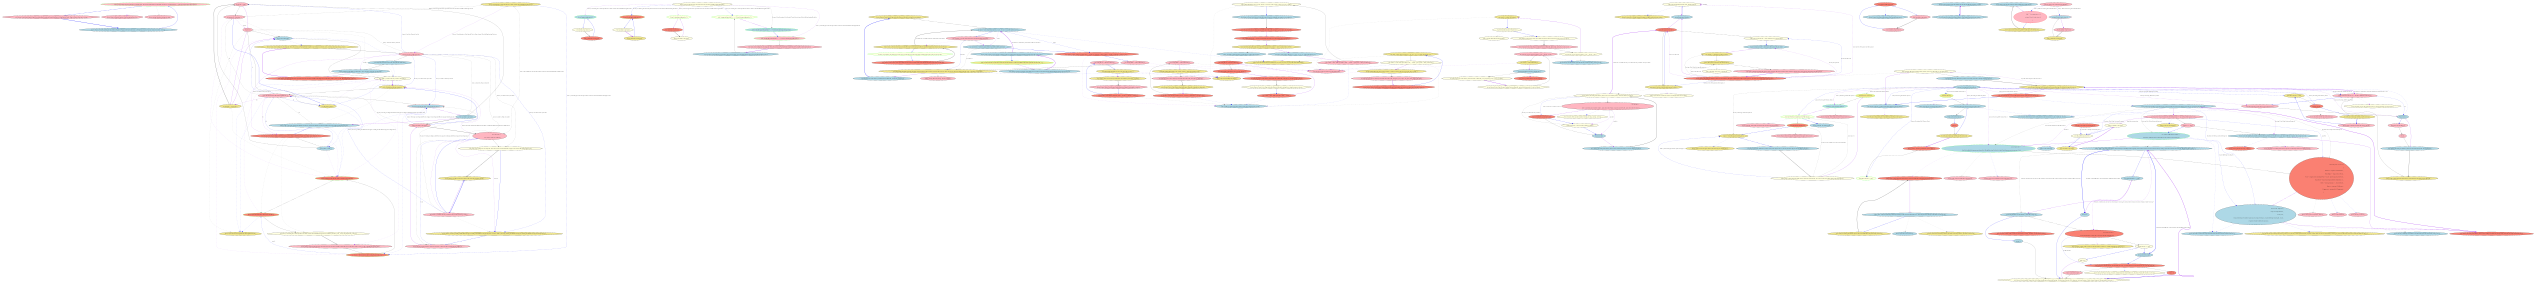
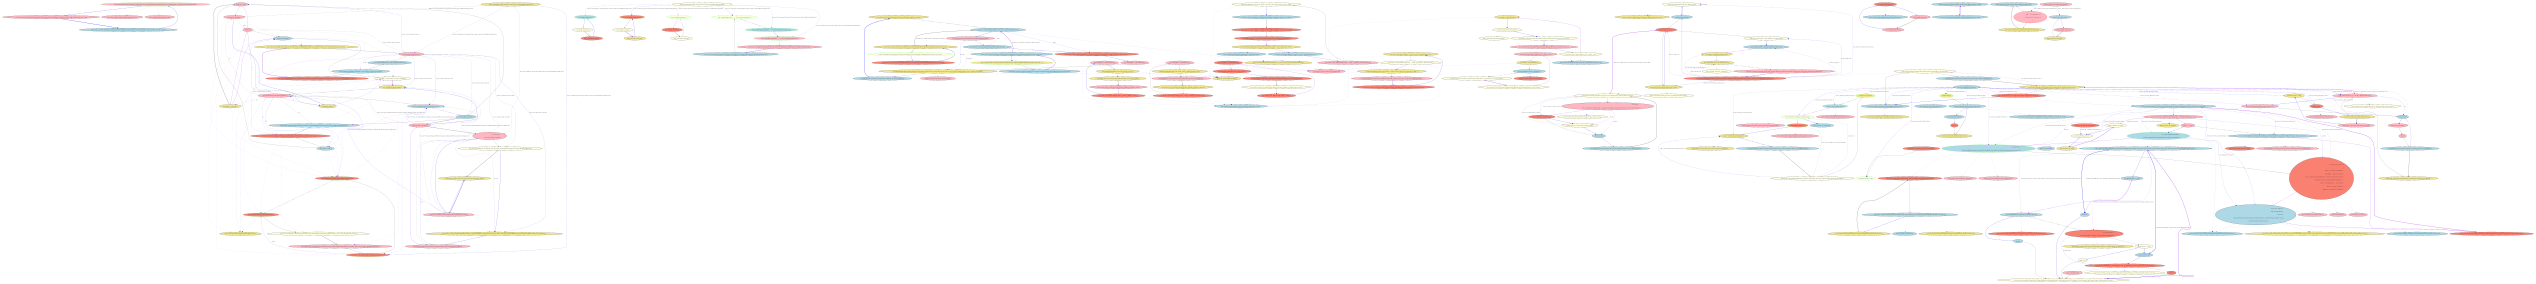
edge "Exit Nancy.Hosting.Self.NancyHost.Start()" -> "Entry Nancy.Hosting.Self.NancyHost.Start()": style bold -> dotted
